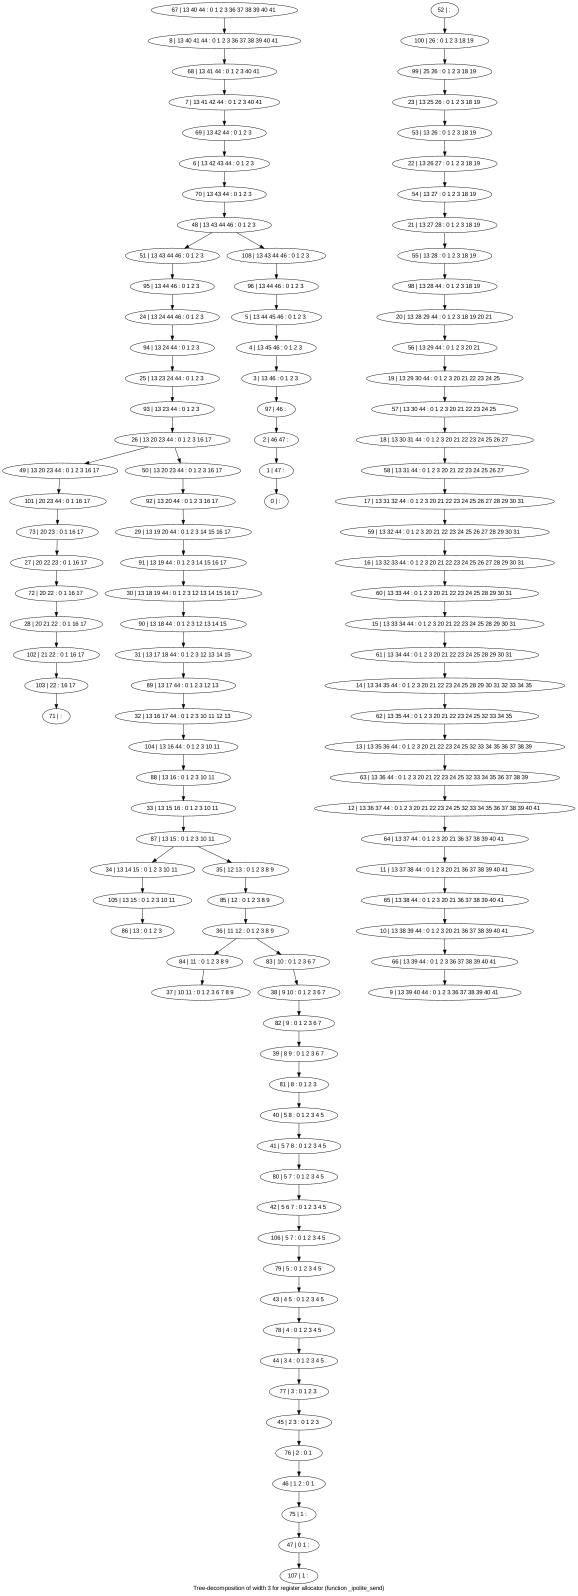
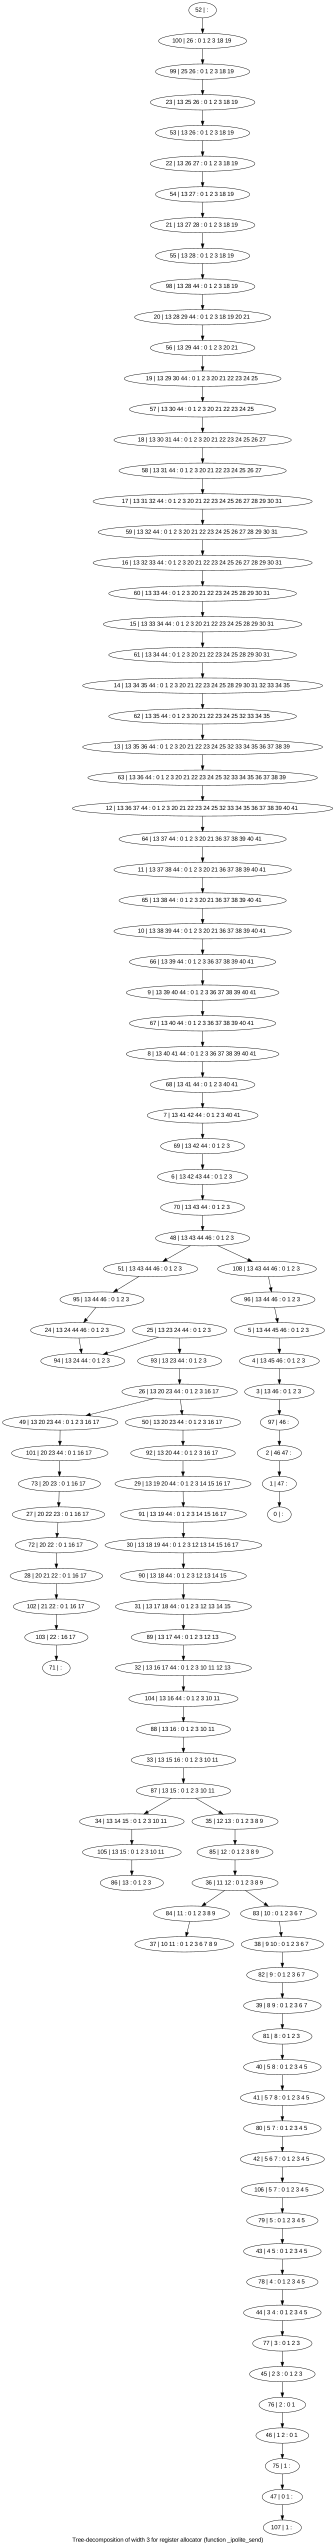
edge "94 | 13 24 44 : 0 1 2 3" -> "25 | 13 23 24 44 : 0 1 2 3": reversed
edge "9 | 13 39 40 44 : 0 1 2 3 36 37 38 39 40 41" -> "67 | 13 40 44 : 0 1 2 3 36 37 38 39 40 41": added
